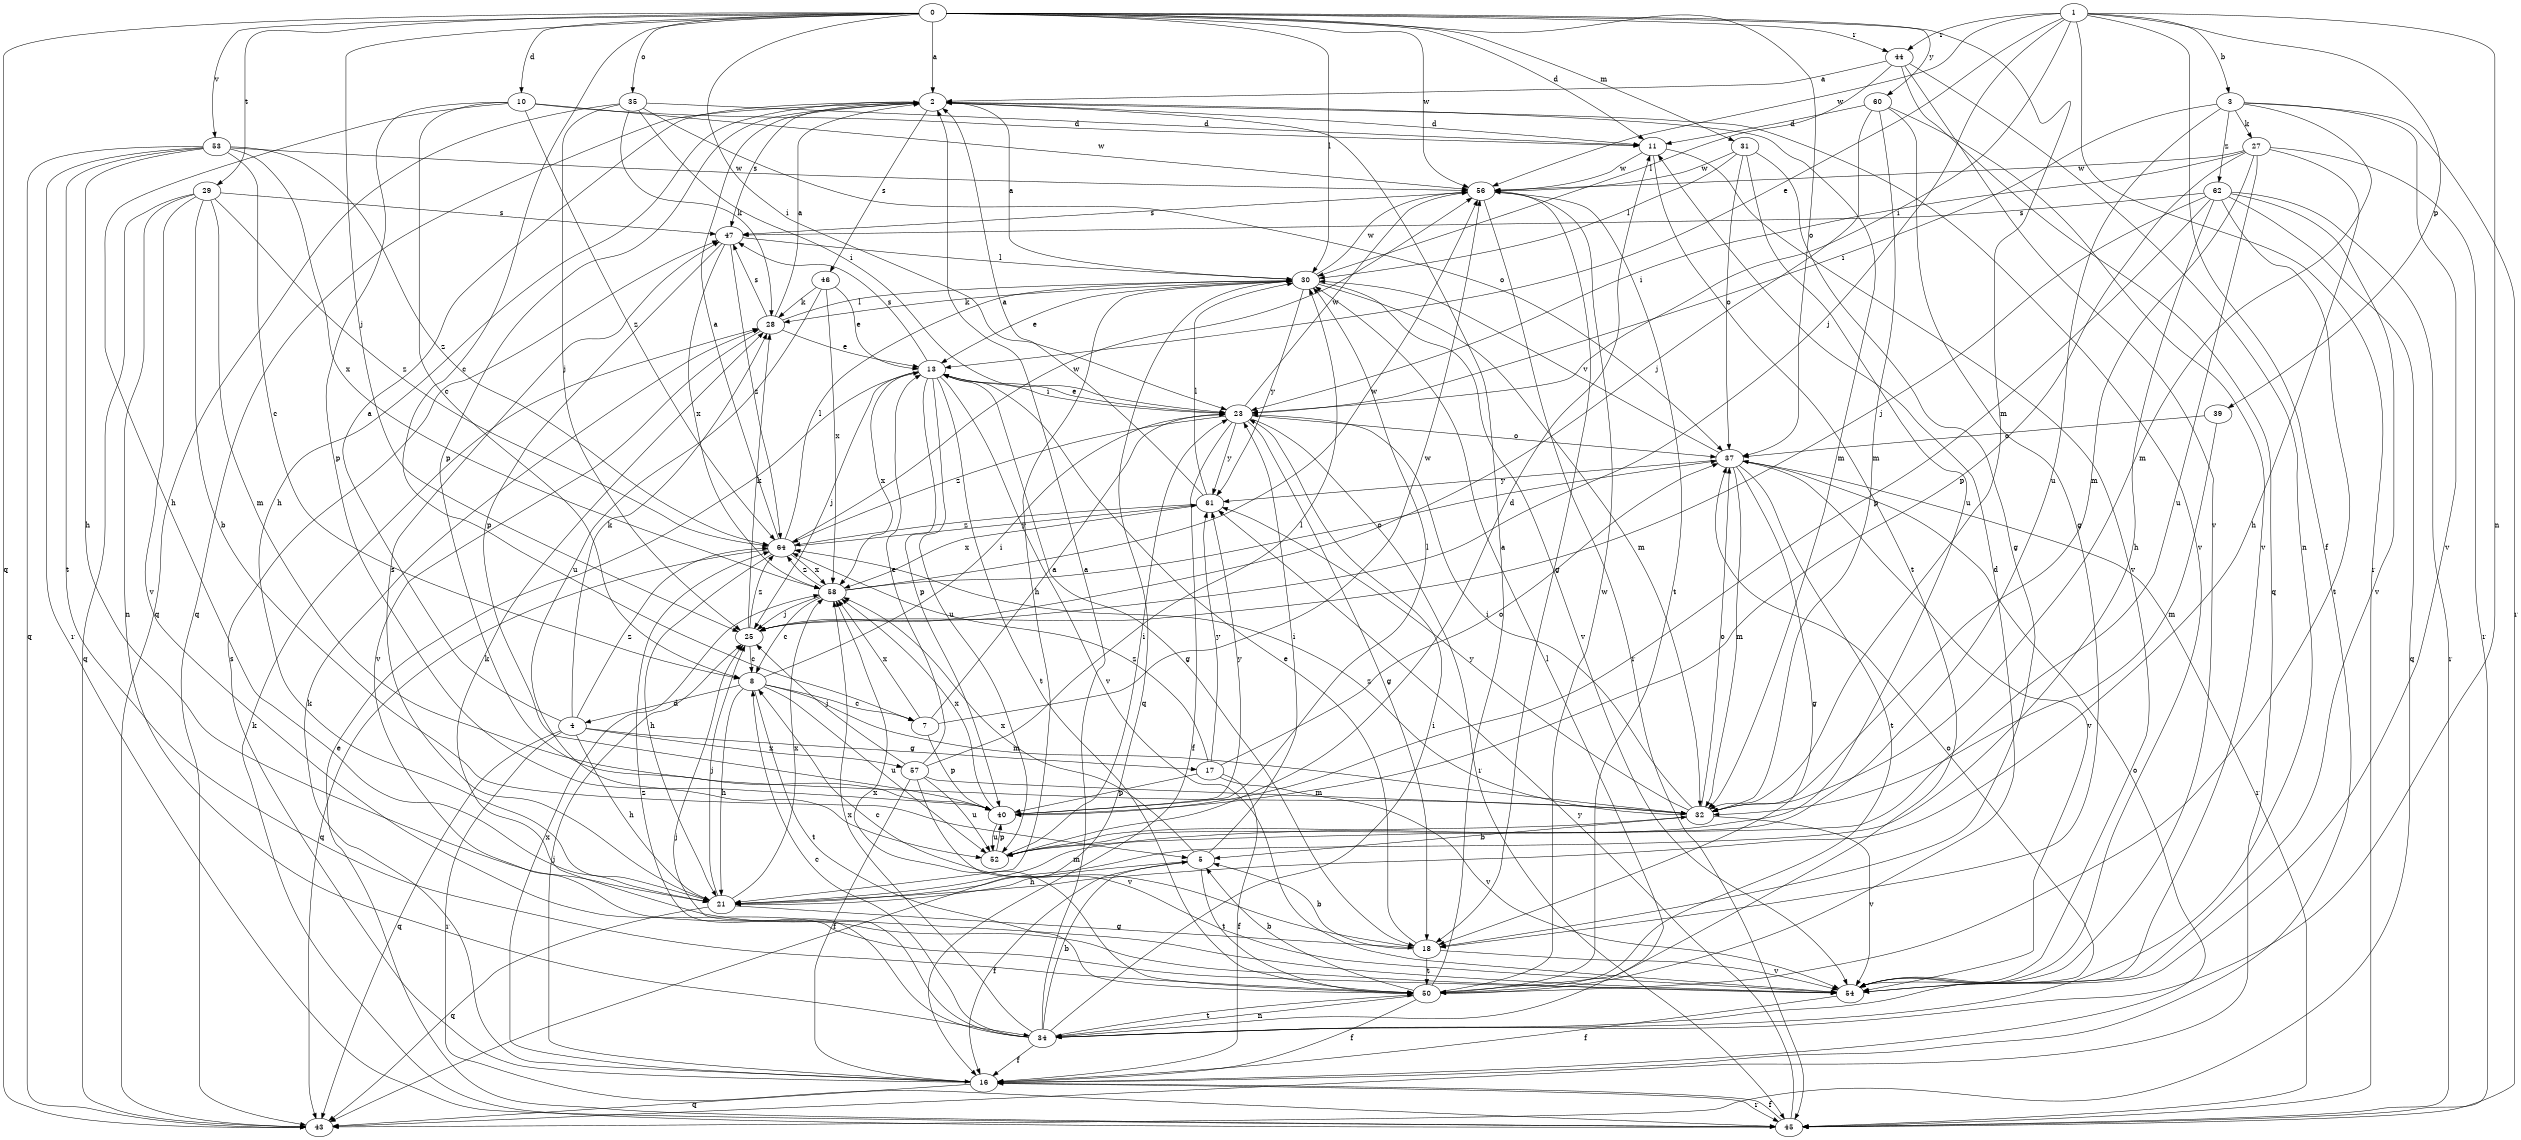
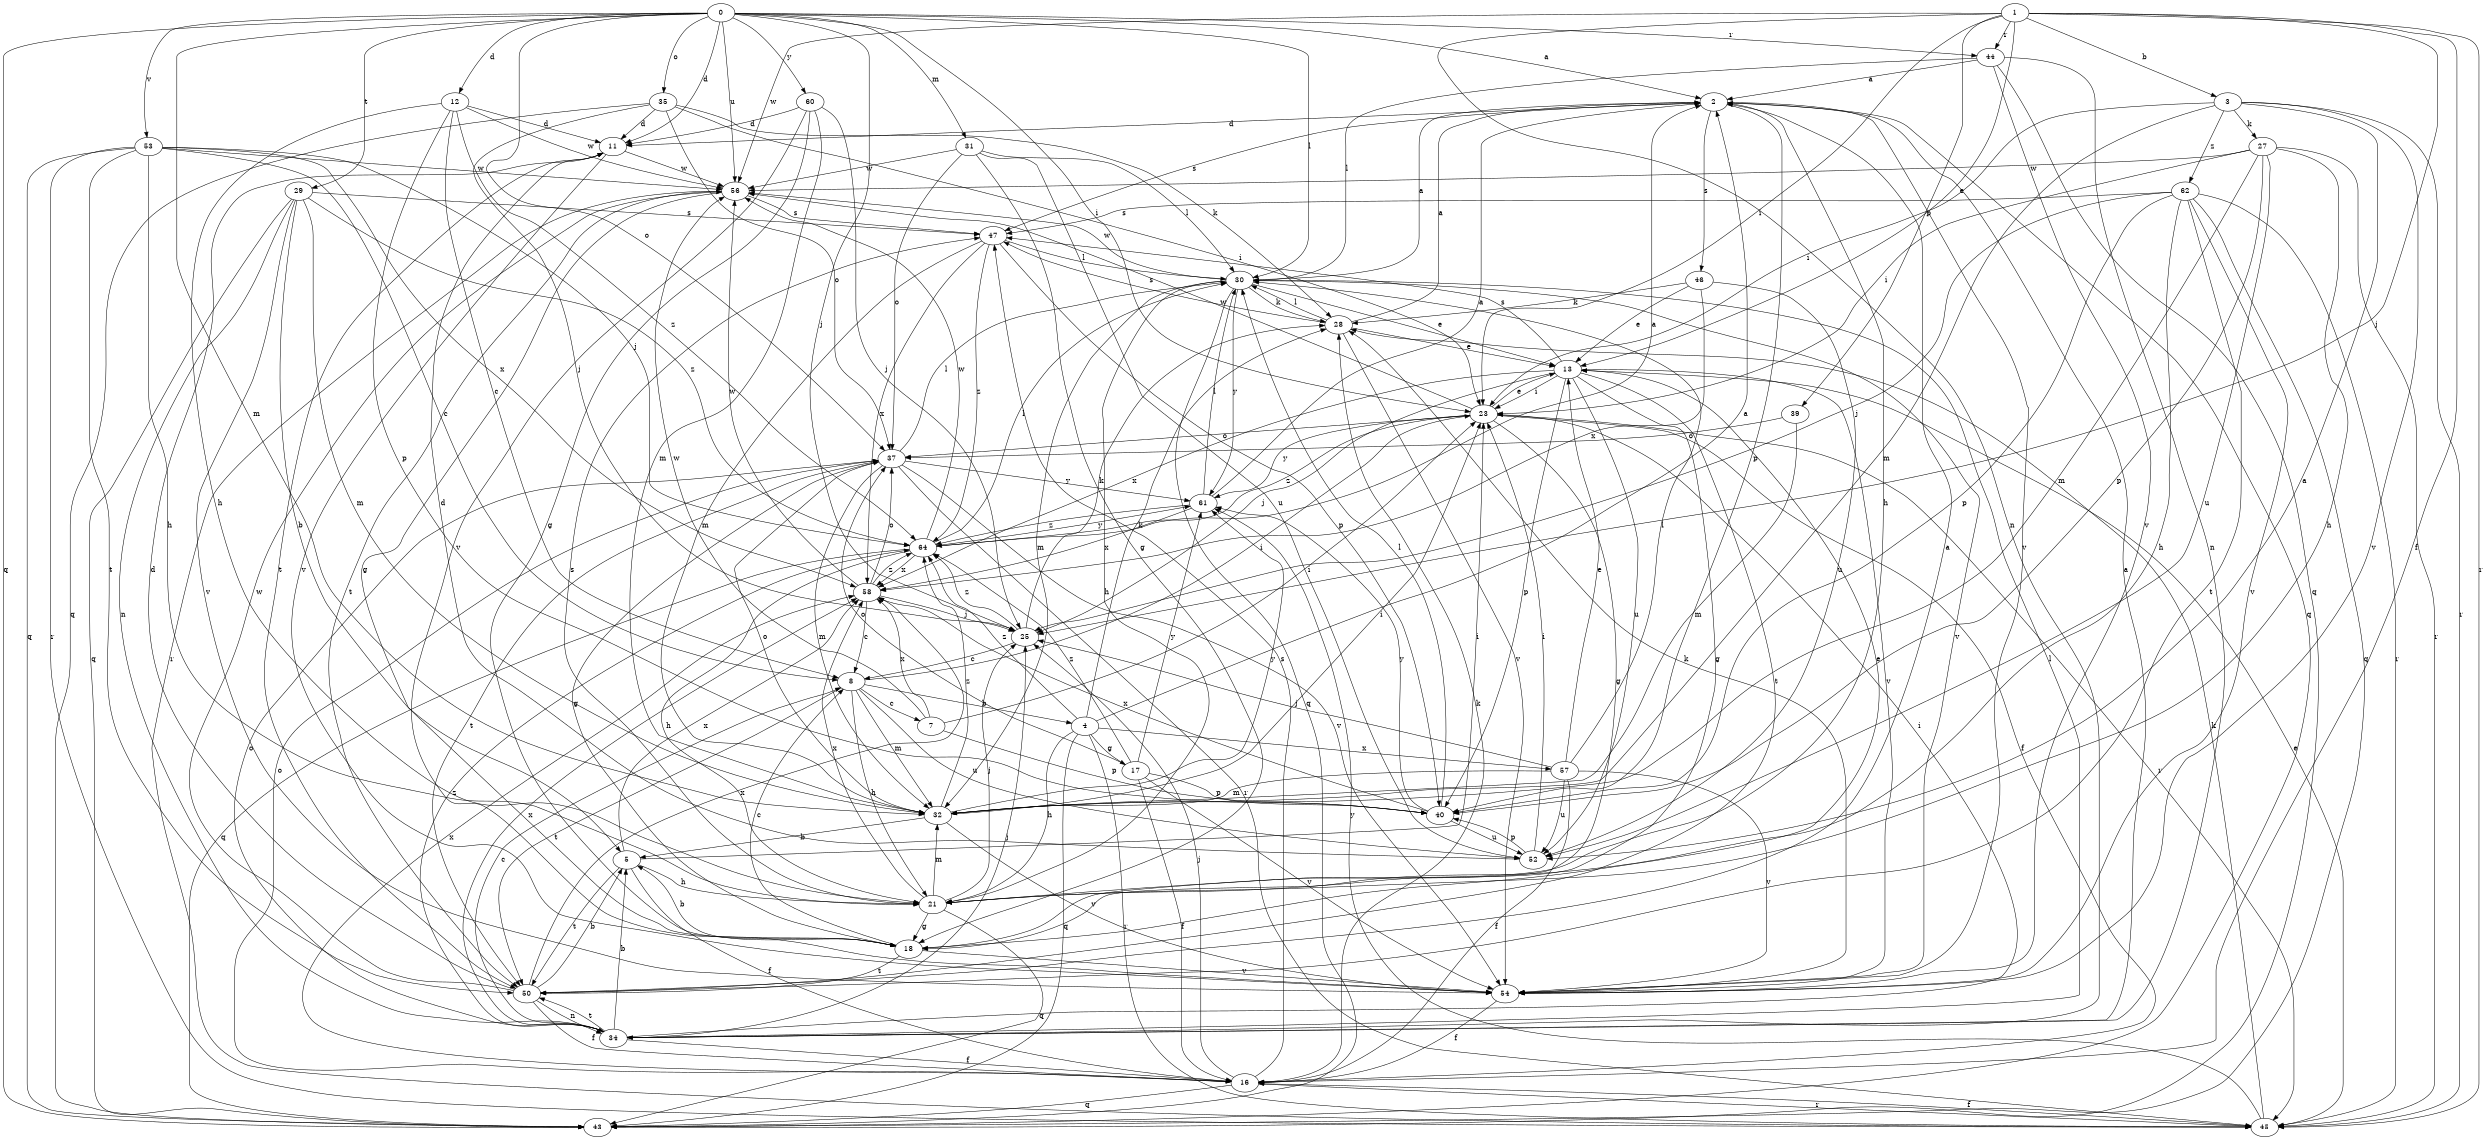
node "10": label "10" -> "12"
edge "0" -> "56": label "w" -> "u"
edge "2" -> "32": now "47" -> "32"
edge "53" -> "64": label "z" -> "j"
edge "37" -> "30": label "v" -> "l"
edge "0" -> "7": removed, label "c"
edge "3" -> "52": label "u" -> "a"
edge "7" -> "23": label "a" -> "i"
edge "8" -> "4": label "d" -> "b"
